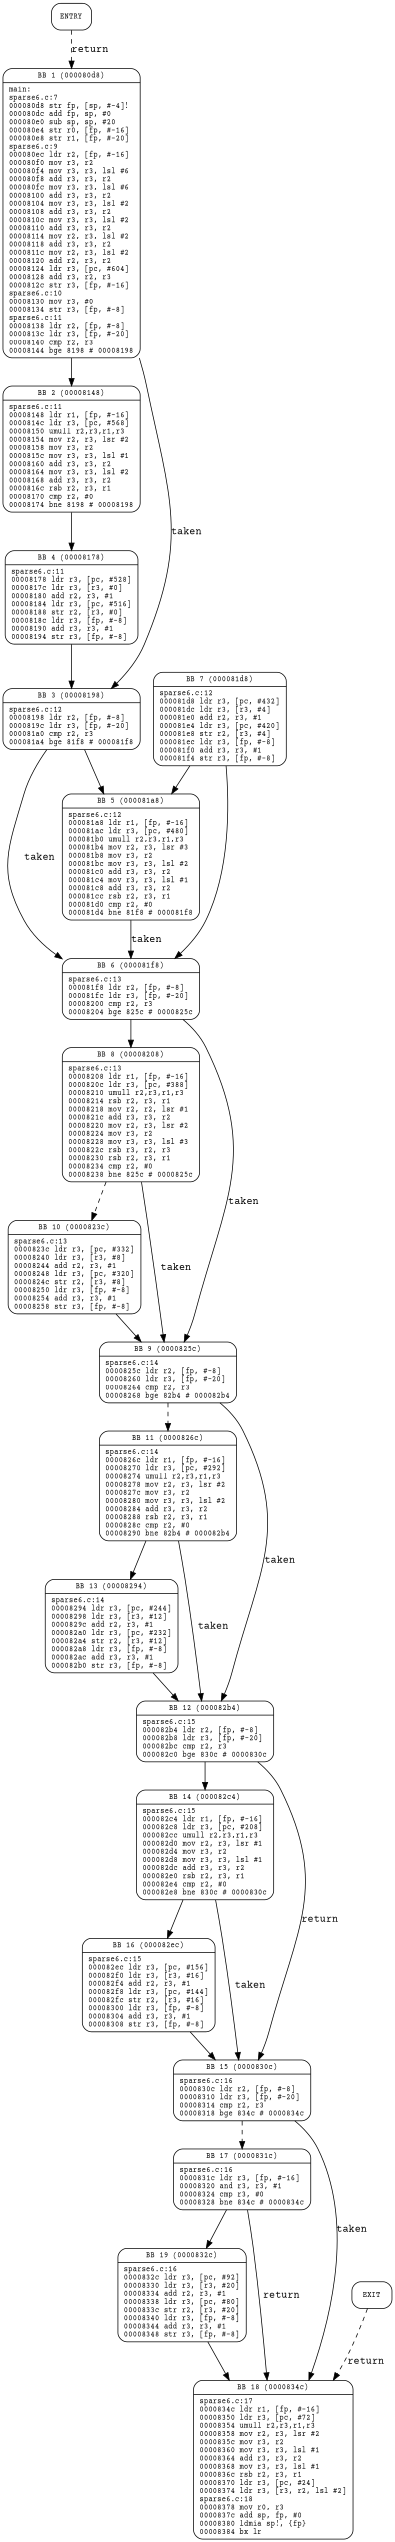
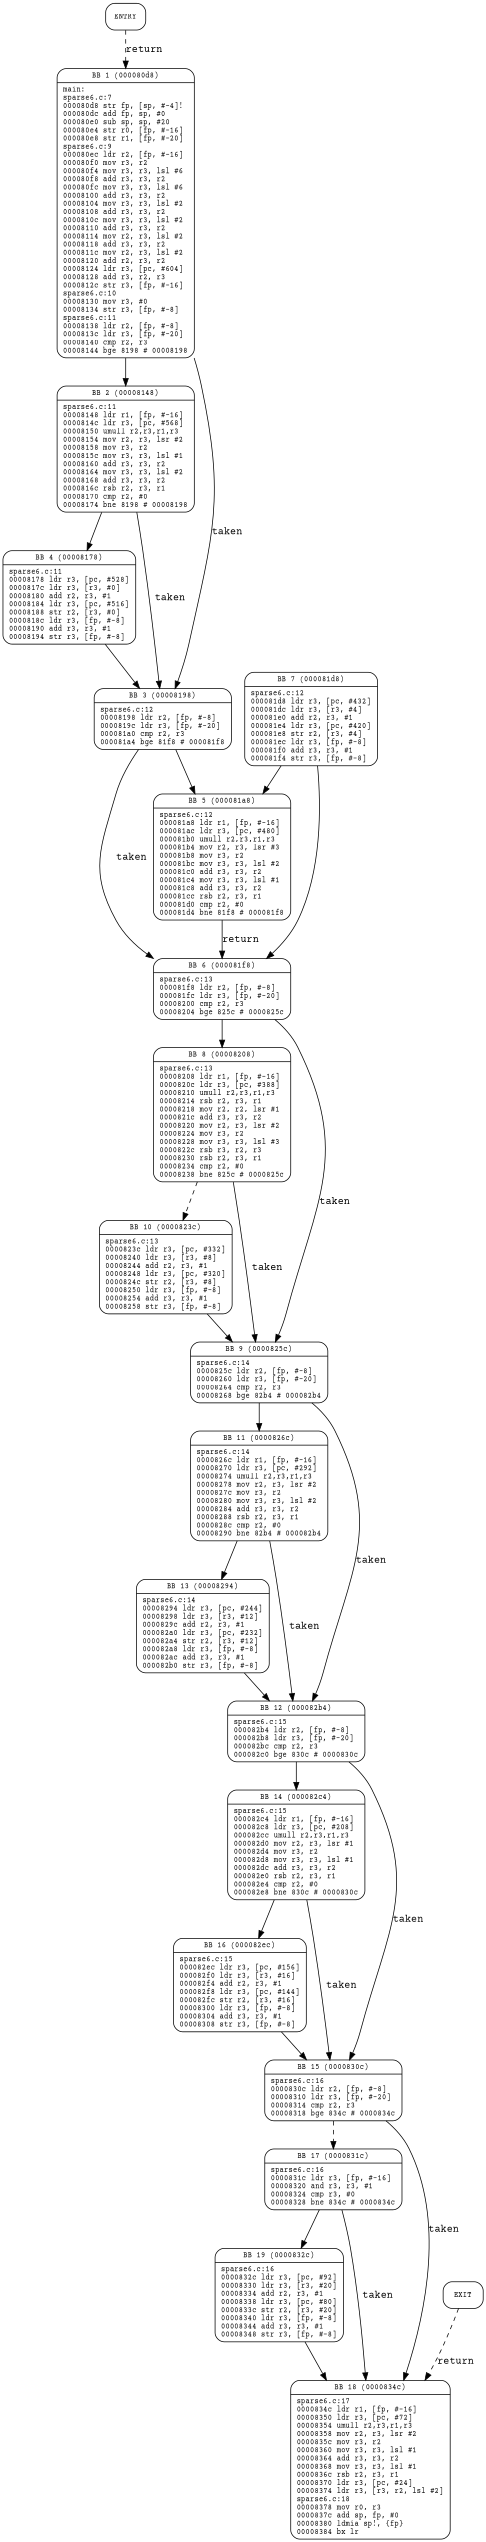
edge "BB 2 (00008148)" -> "BB 3 (00008198)": added, label "taken"
edge "BB 5 (000081a8)" -> "BB 6 (000081f8)": label "taken" -> "return"
edge "BB 9 (0000825c)" -> "BB 11 (0000826c)": style dashed -> solid
edge "BB 12 (000082b4)" -> "BB 15 (0000830c)": label "return" -> "taken"
edge "BB 17 (0000831c)" -> "BB 18 (0000834c)": label "return" -> "taken"
